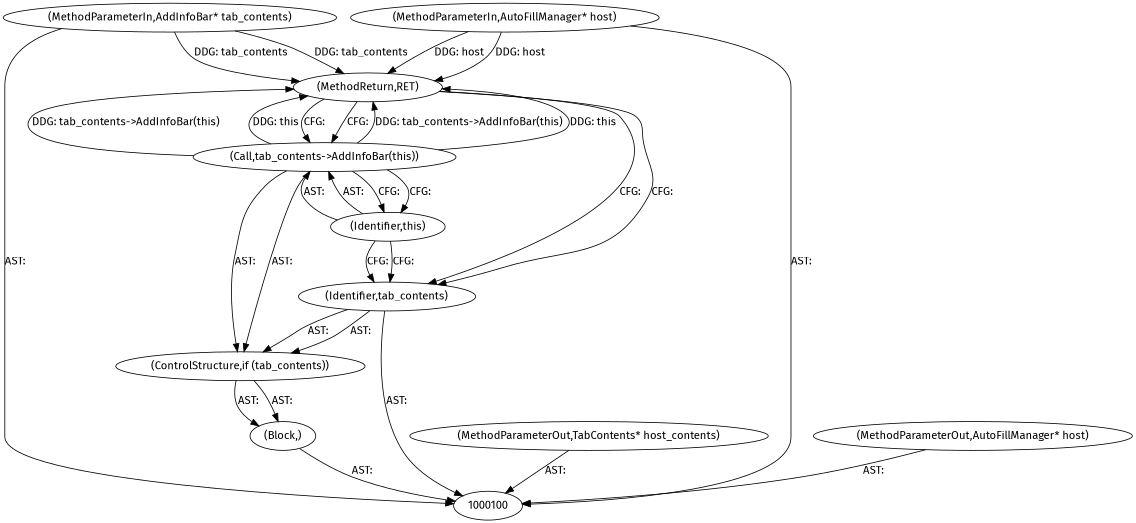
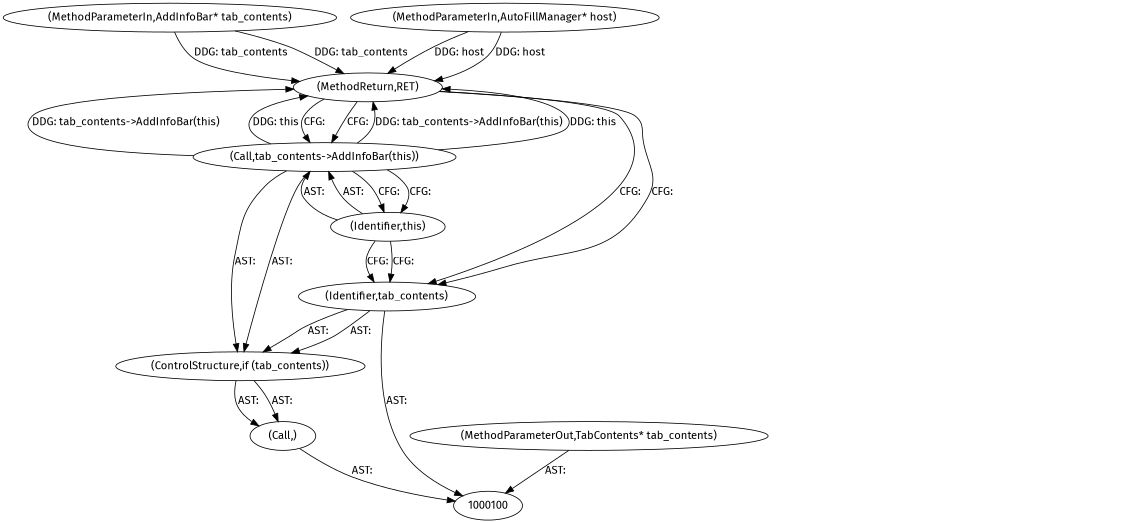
edge "(MethodParameterIn,AutoFillManager* host)" -> "1000100": removed, label "AST:"
node "(Block,)": label "(Block,)" -> "(Call,)"
node "(MethodParameterOut,TabContents* host_contents)": label "(MethodParameterOut,TabContents* host_contents)" -> "(MethodParameterOut,TabContents* tab_contents)"
node "(MethodParameterOut,AutoFillManager* host)": removed
edge "(MethodParameterIn,AddInfoBar* tab_contents)" -> "1000100": removed, label "AST:"
